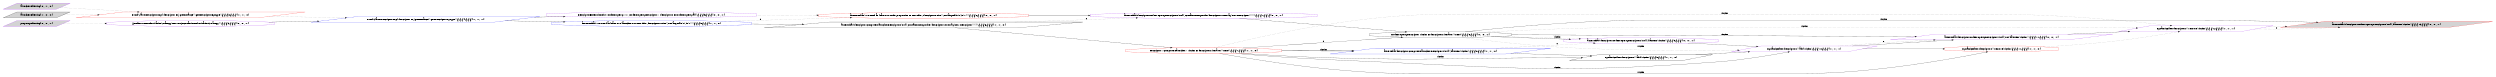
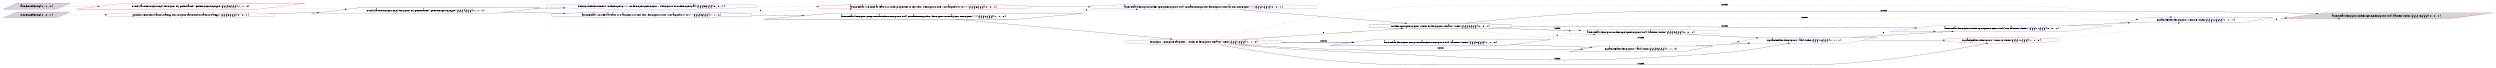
node "launcherFiltering['1', '0', '0']": removed
